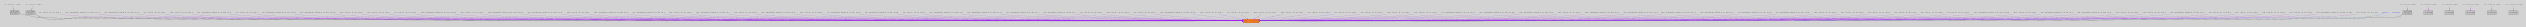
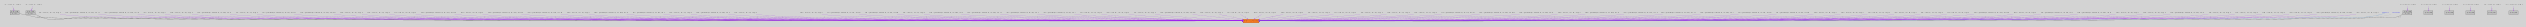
node "%135 = getelementptr inbounds i8, i8* %134, i64 16": removed
